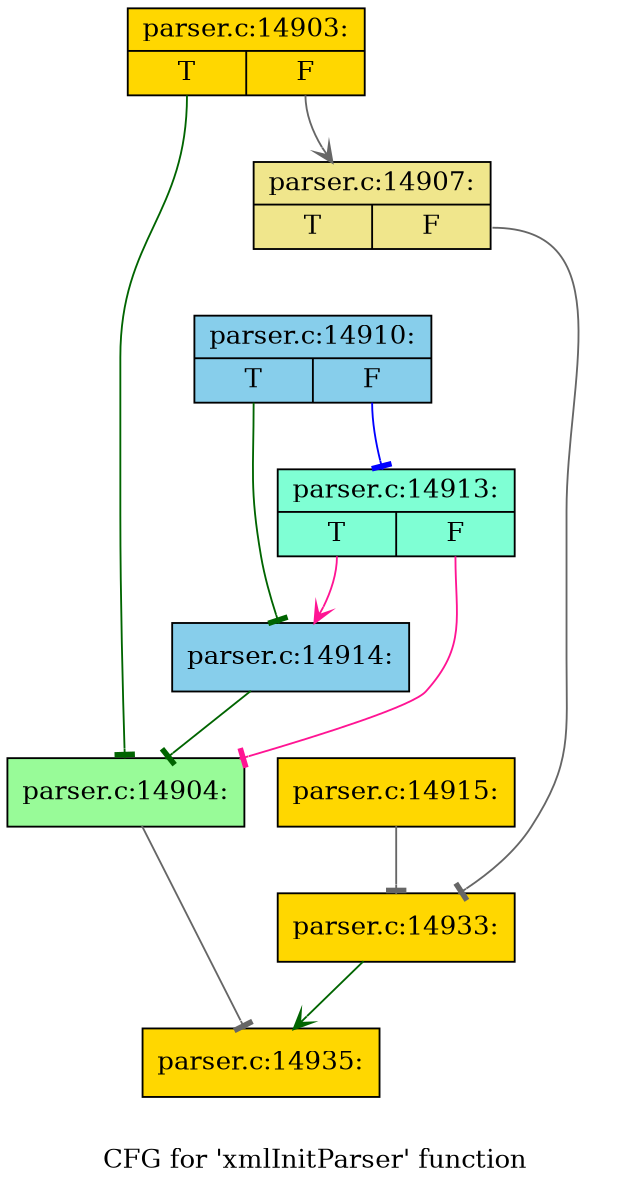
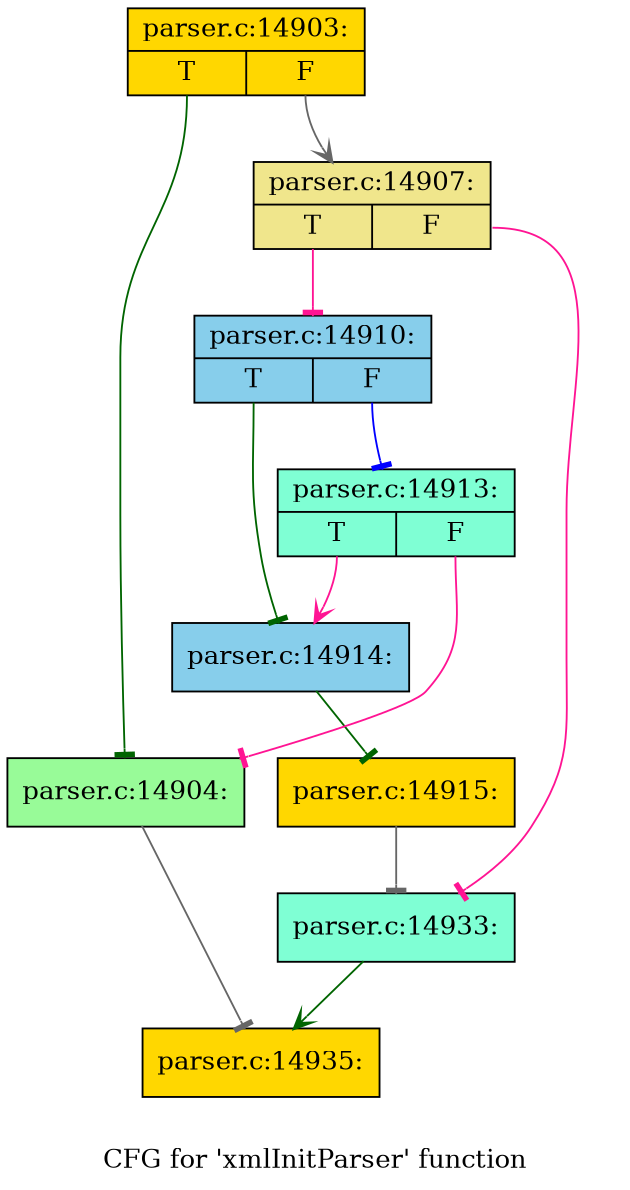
edge "parser.c:14907:" -> "parser.c:14910:": added
edge "parser.c:14907:" -> "parser.c:14933:": color gray40 -> deeppink
edge "parser.c:14914:" -> "parser.c:14904:": now "parser.c:14914:" -> "parser.c:14915:"
node "parser.c:14933:": fillcolor gold -> aquamarine
